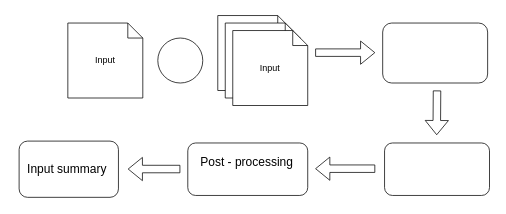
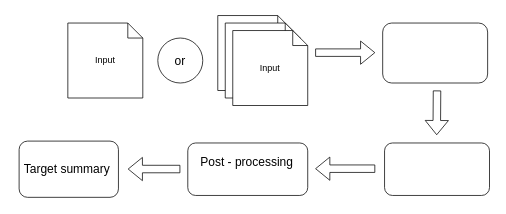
node "or": added
node "Input summary": label "Input summary" -> "Target summary"
